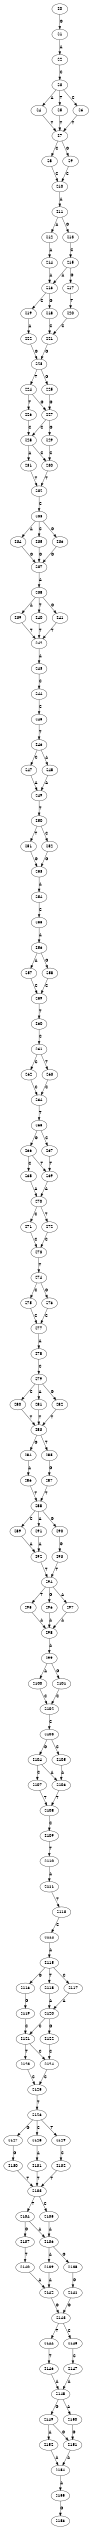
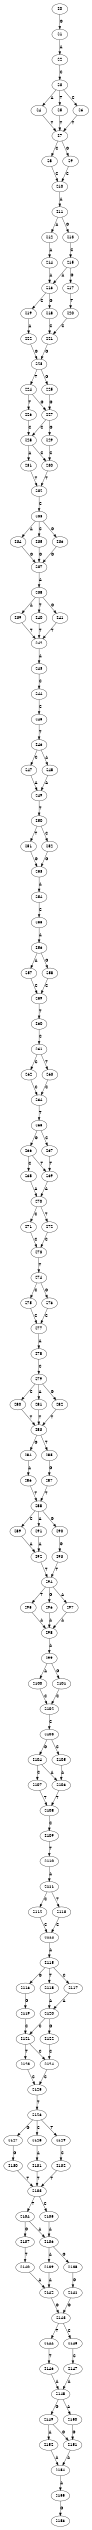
node "S112": added
